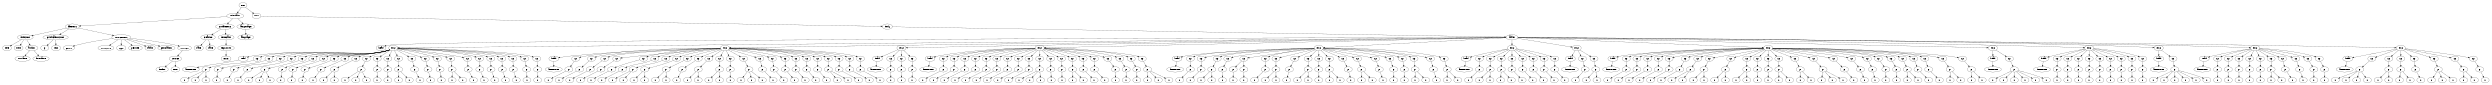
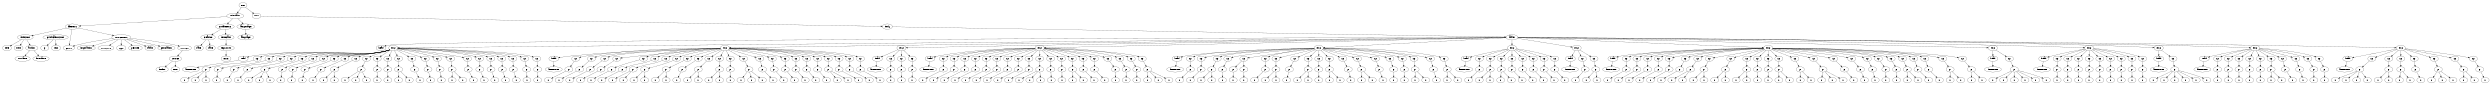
edge "fileDesc" -> "publicationStmt": now "fileDesc" -> "genre"
node "inspiration": added
